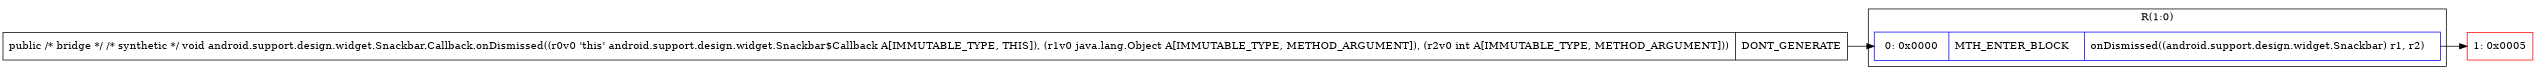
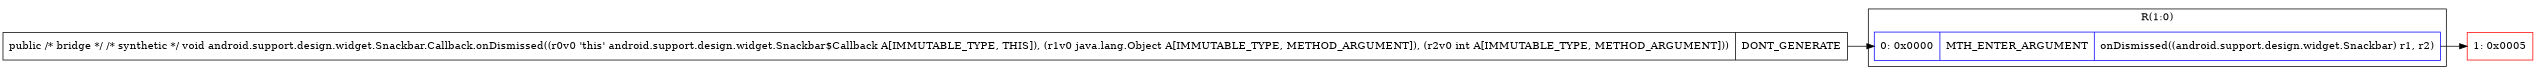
node "0: 0x0000": text "MTH_ENTER_BLOCK" -> "MTH_ENTER_ARGUMENT"
